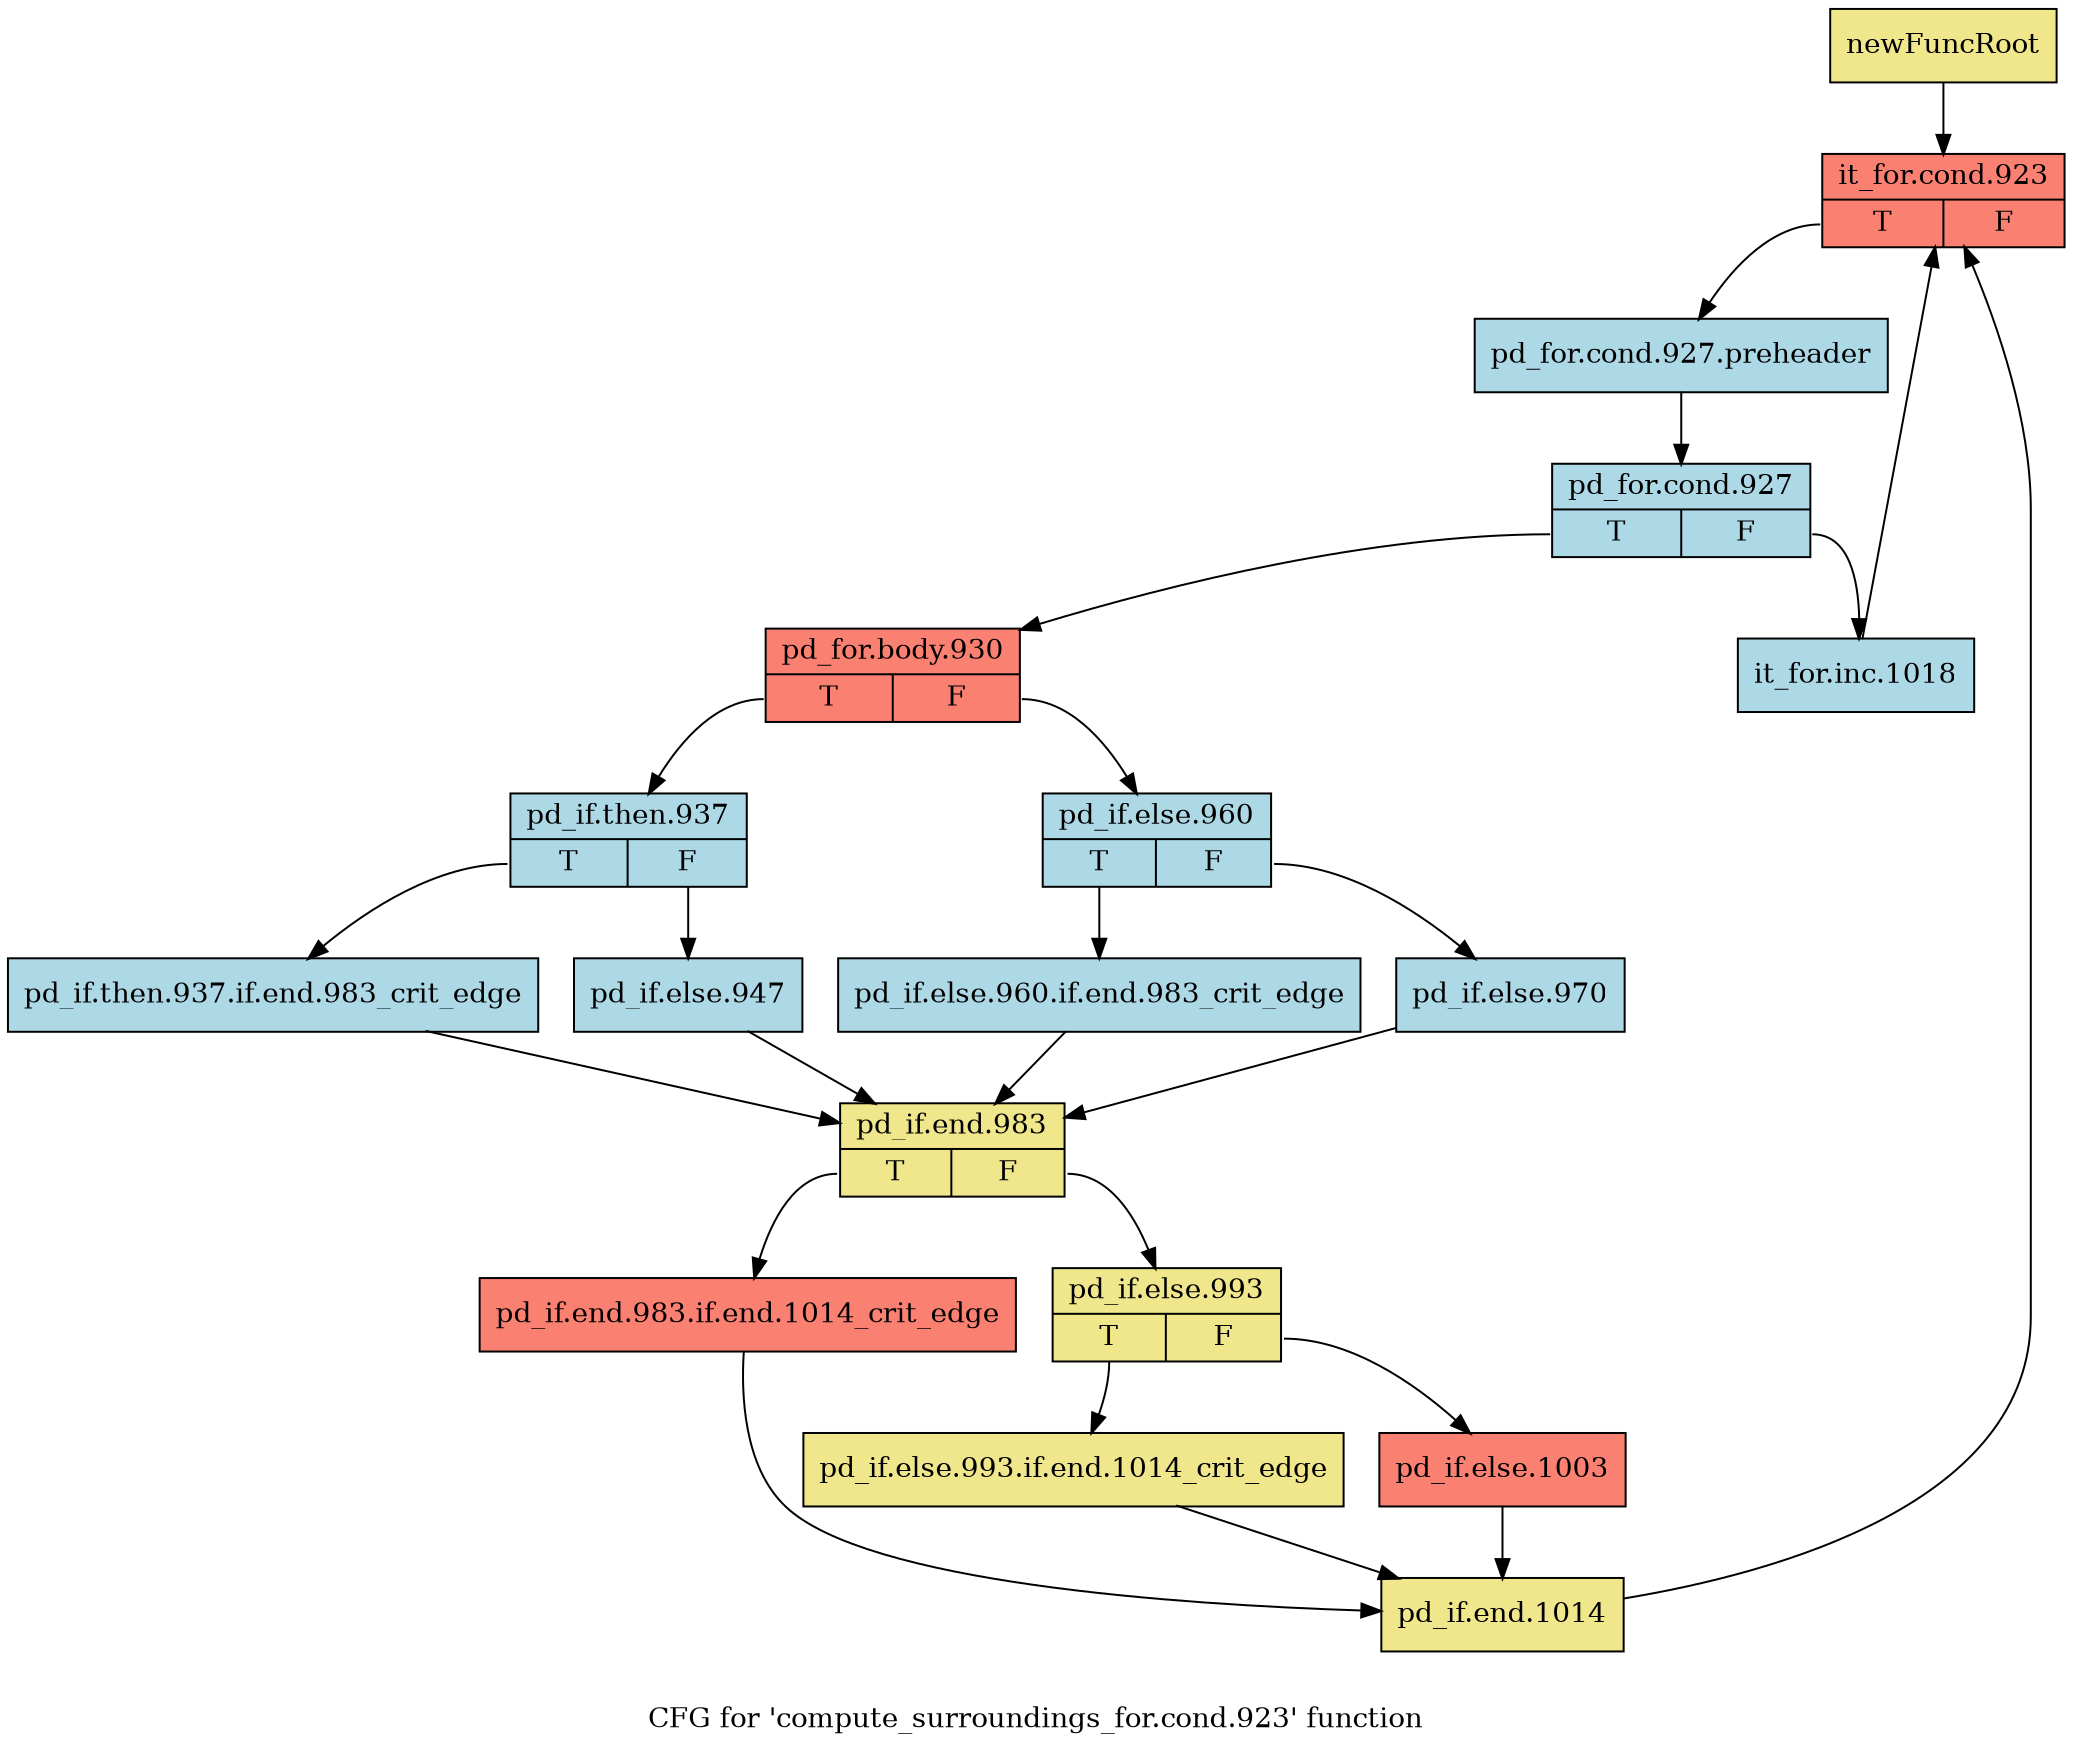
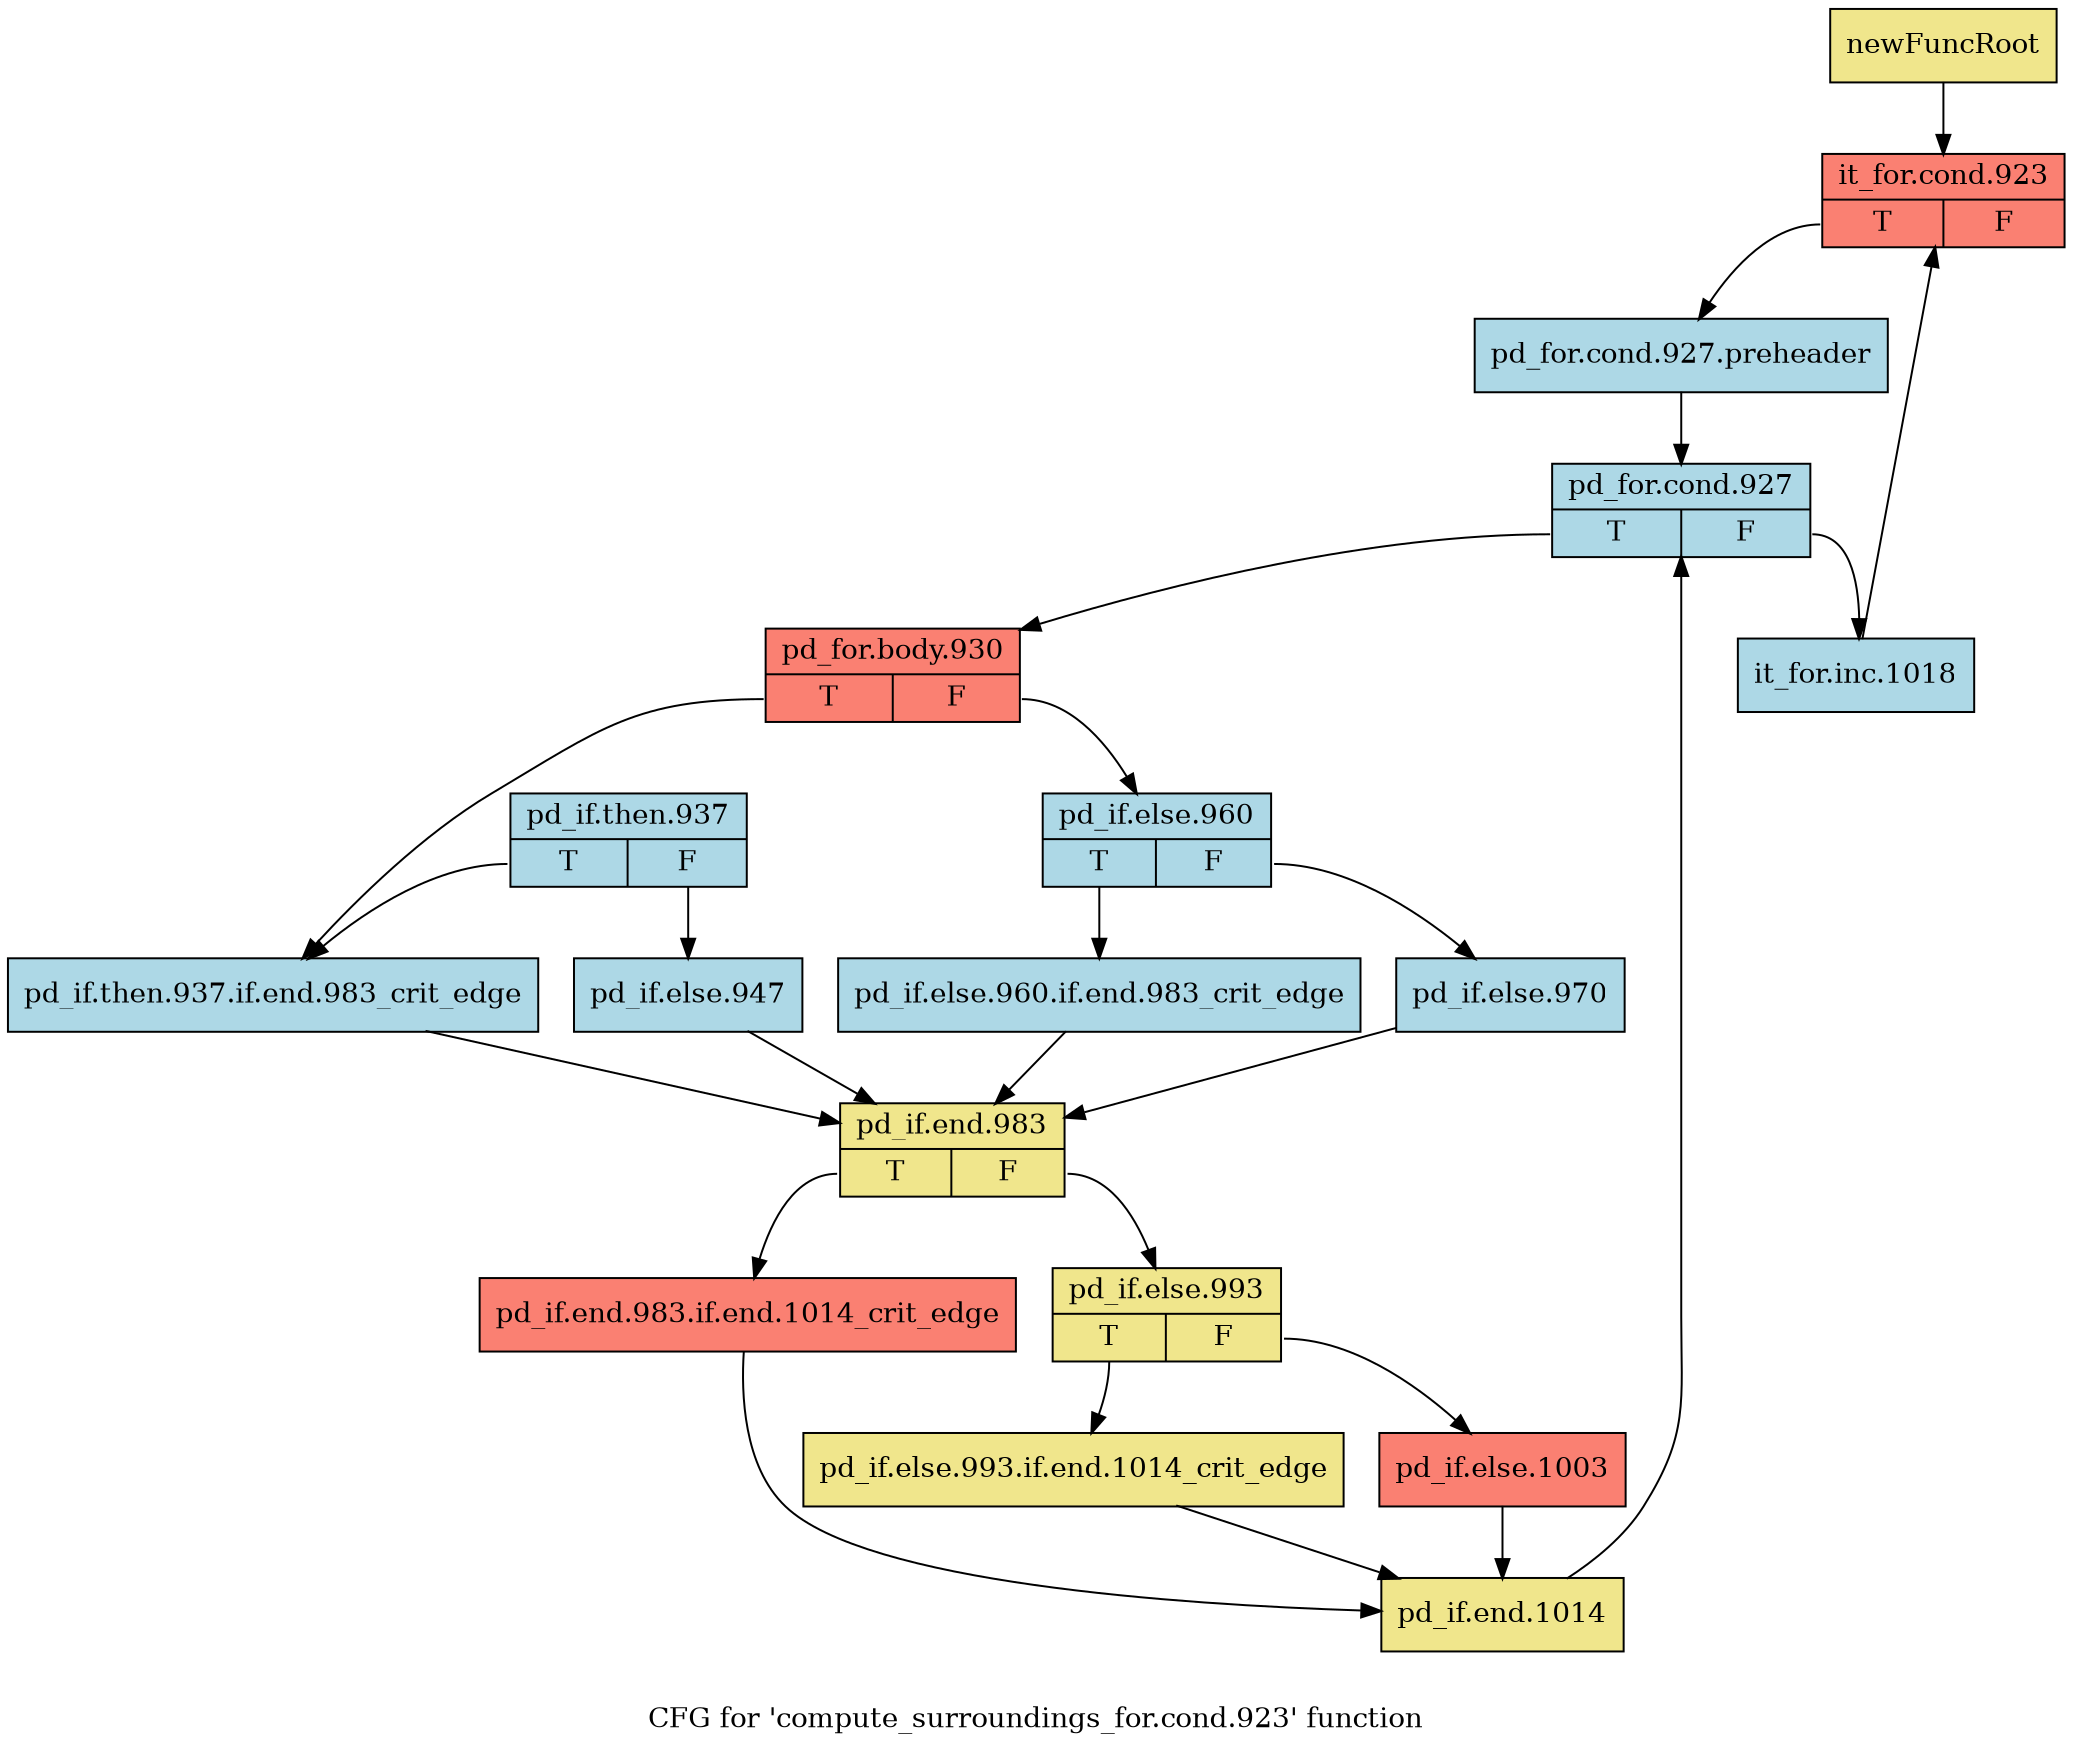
edge "pd_for.body.930" -> "pd_if.then.937": now "pd_for.body.930" -> "pd_if.then.937.if.end.983_crit_edge"
edge "pd_if.end.1014" -> "it_for.cond.923": now "pd_if.end.1014" -> "pd_for.cond.927"
